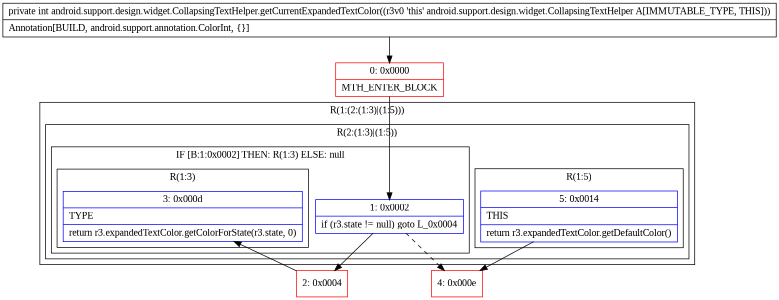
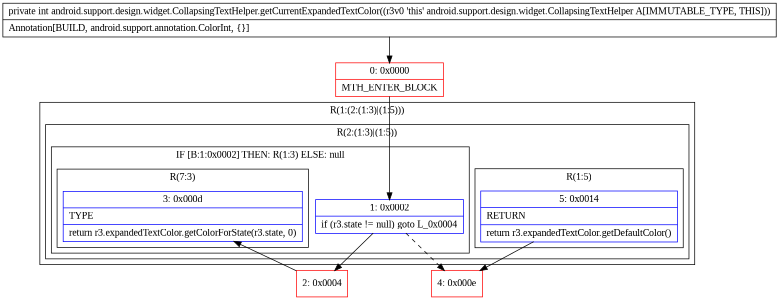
cluster "R(1:3)": label "R(1:3)" -> "R(7:3)"
node "5: 0x0014": text "THIS" -> "RETURN"
